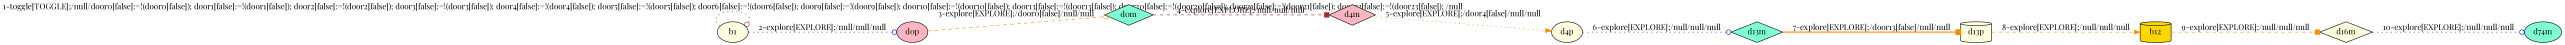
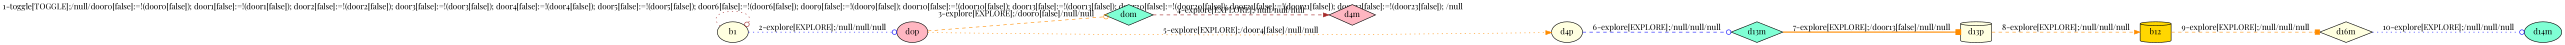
edge "d0m" -> "d4m": arrowhead box -> normal
edge "d4m" -> "d4p": now "d0p" -> "d4p"
edge "d4p" -> "d13m": style dotted -> dashed
node "d74m": label "d74m" -> "d14m"
